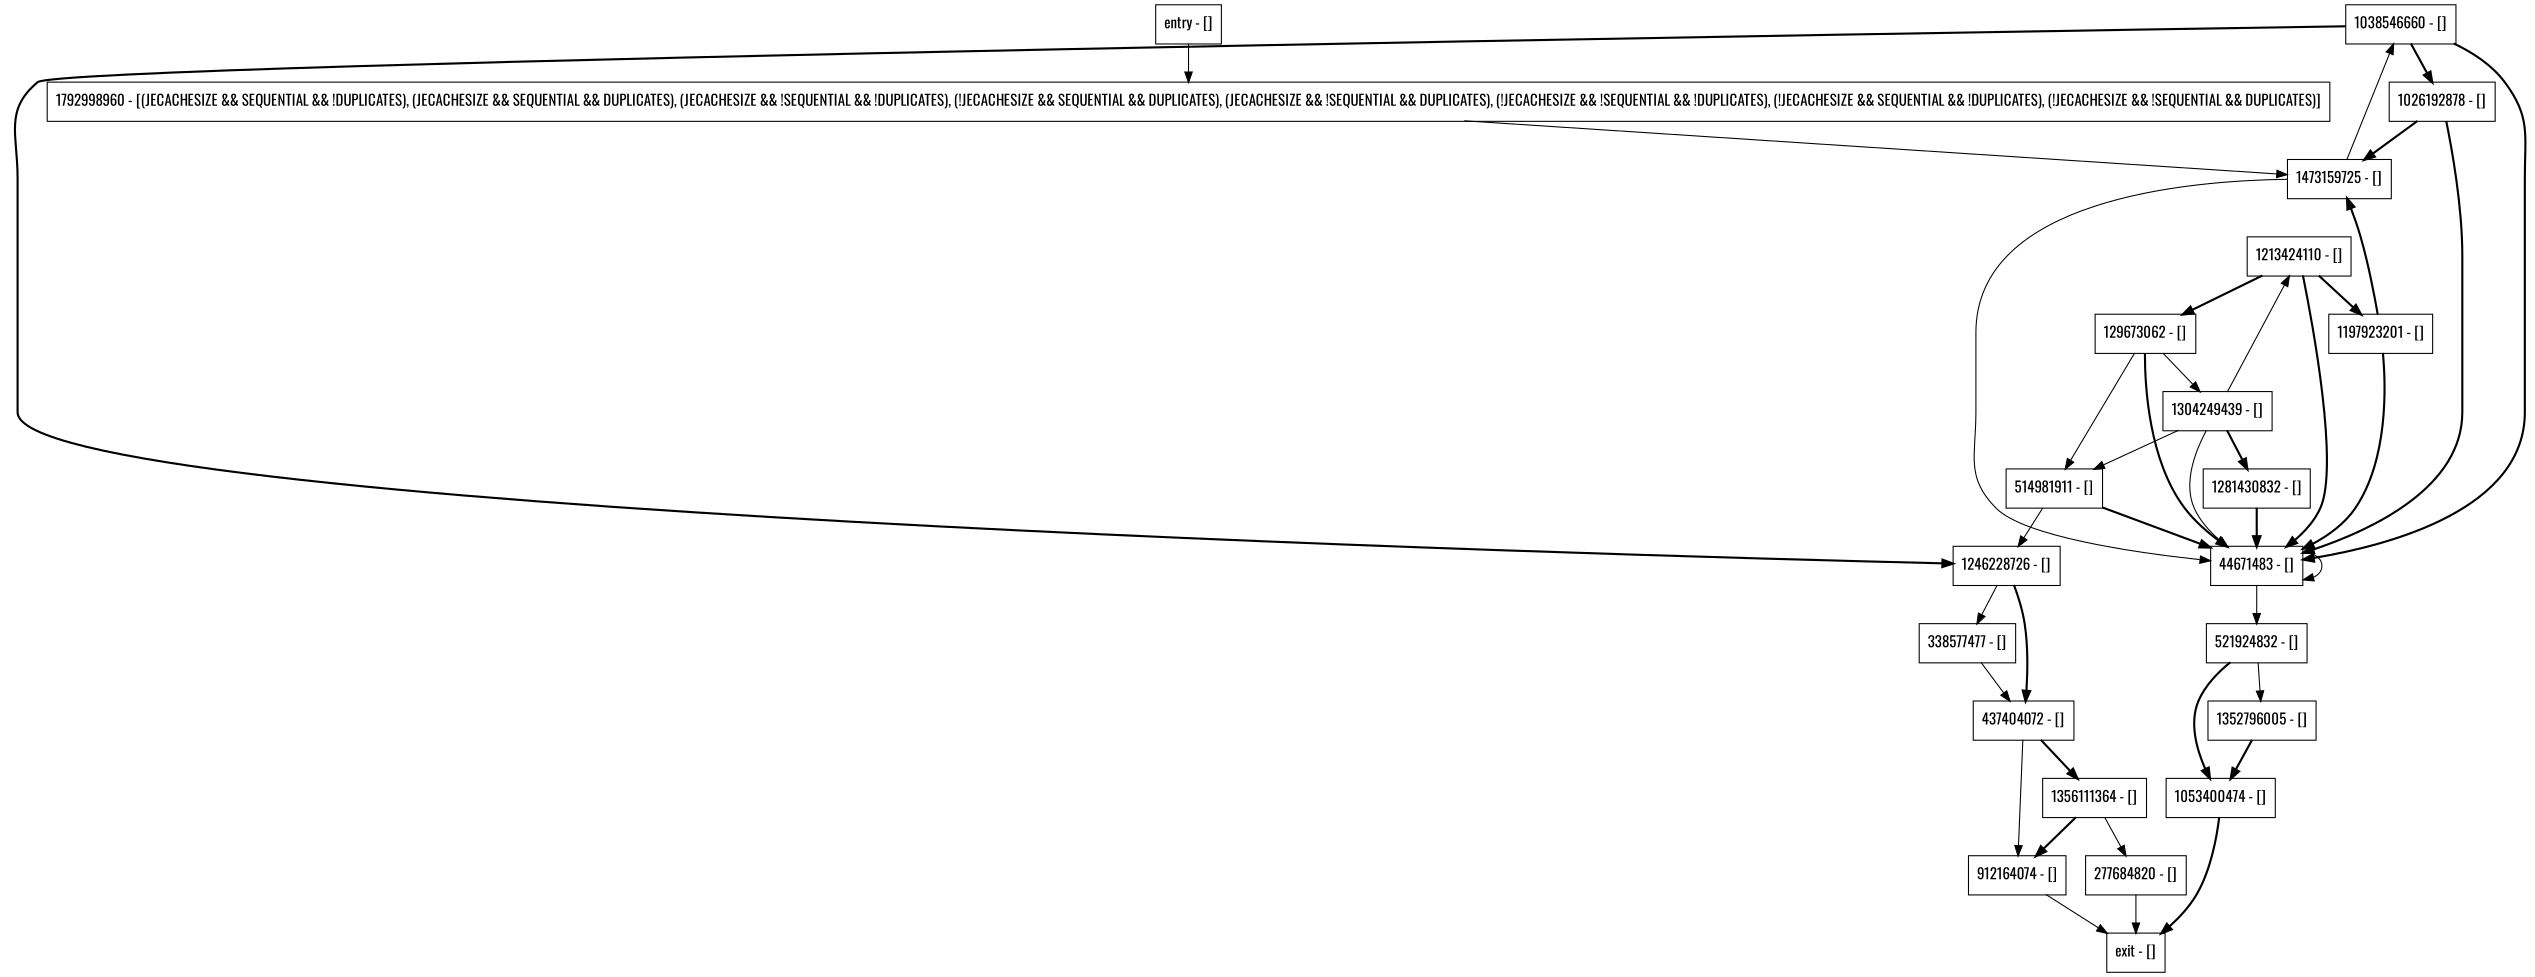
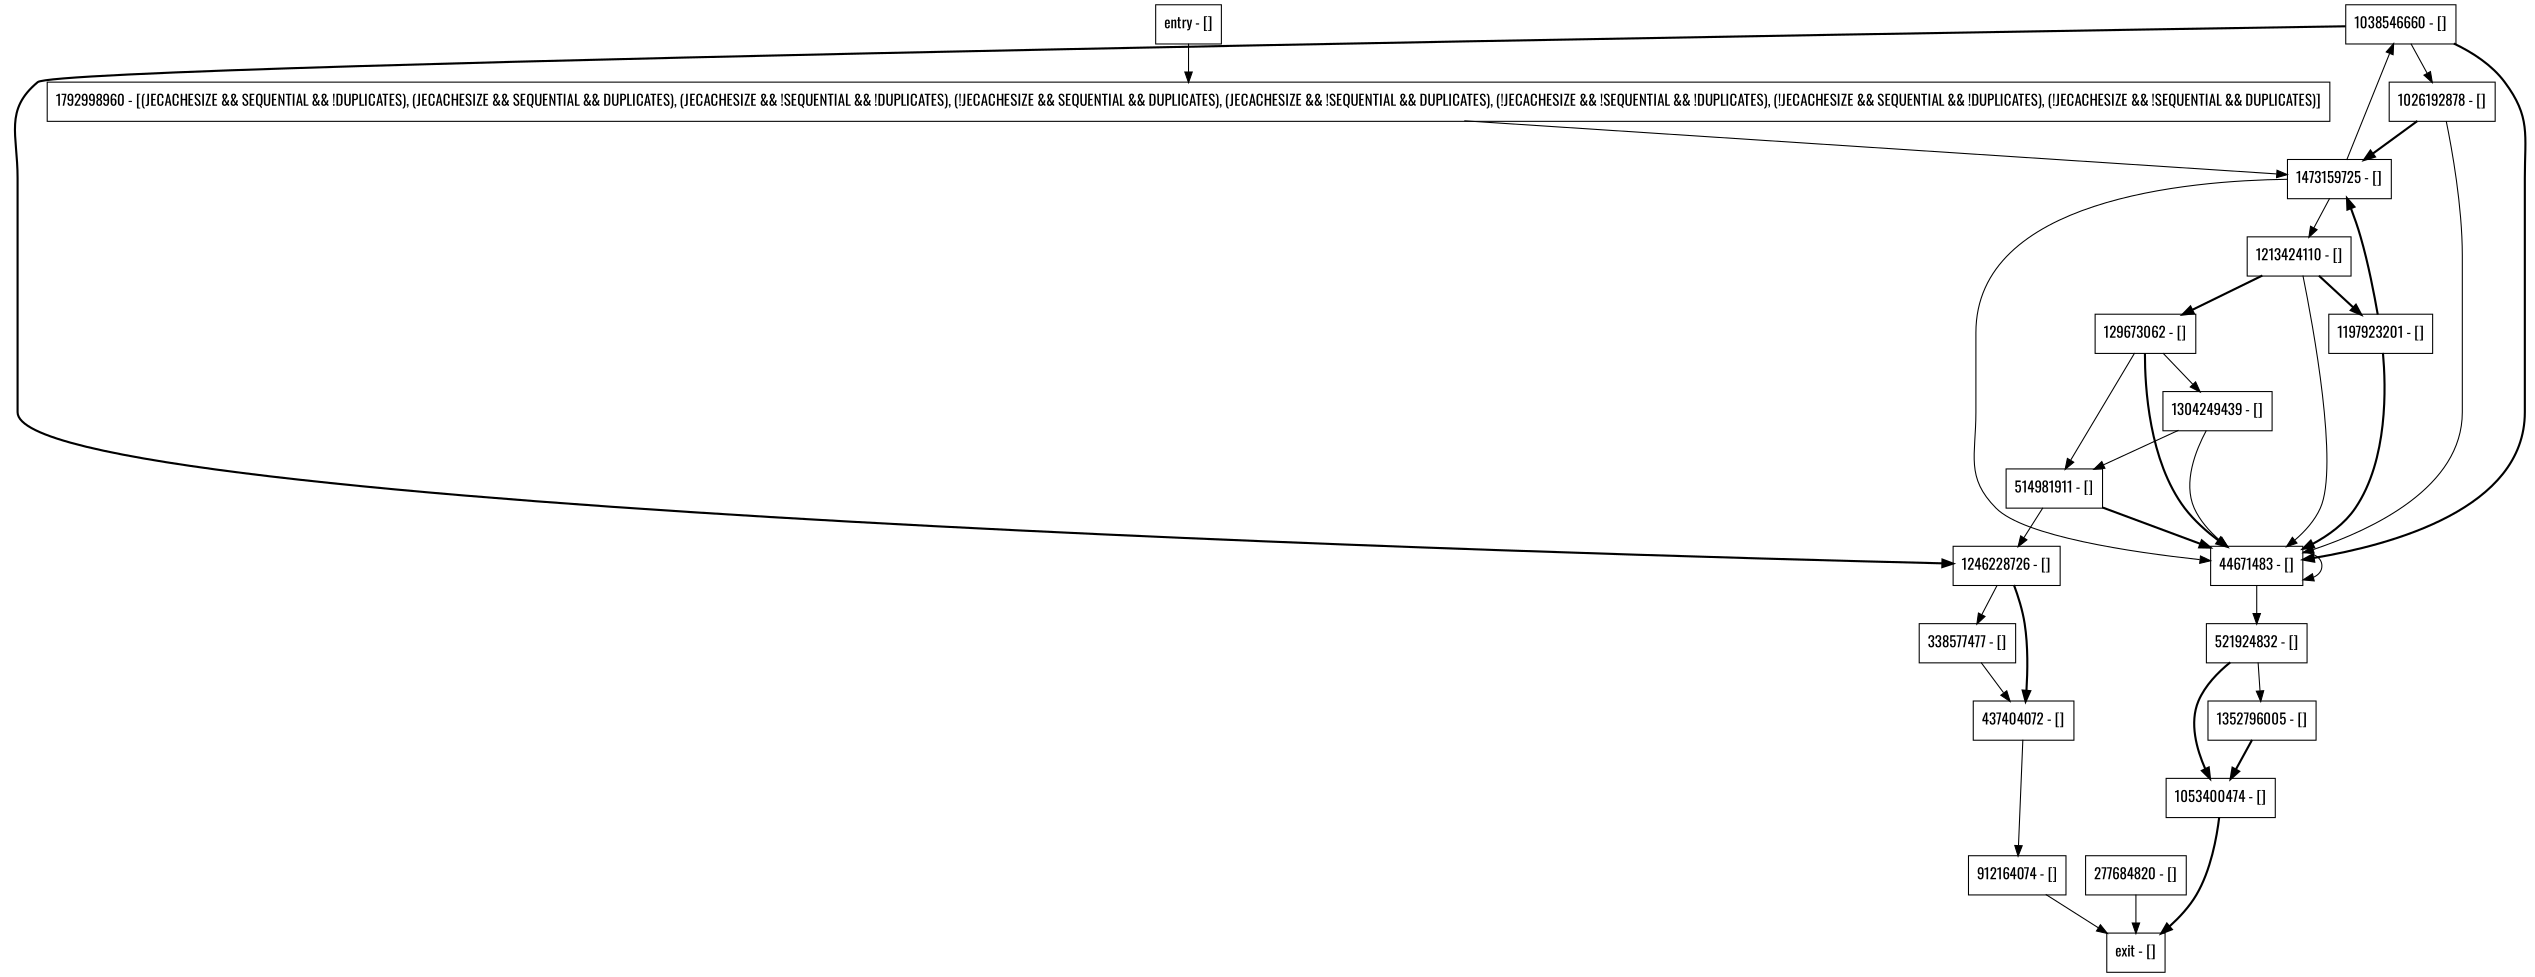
edge "1038546660 - []" -> "1026192878 - []": style bold -> solid
edge "1304249439 - []" -> "1213424110 - []": now "1473159725 - []" -> "1213424110 - []"
edge "1026192878 - []" -> "44671483 - []": style bold -> solid
edge "1213424110 - []" -> "44671483 - []": style bold -> solid
node "1281430832 - []": removed
node "1356111364 - []": removed
